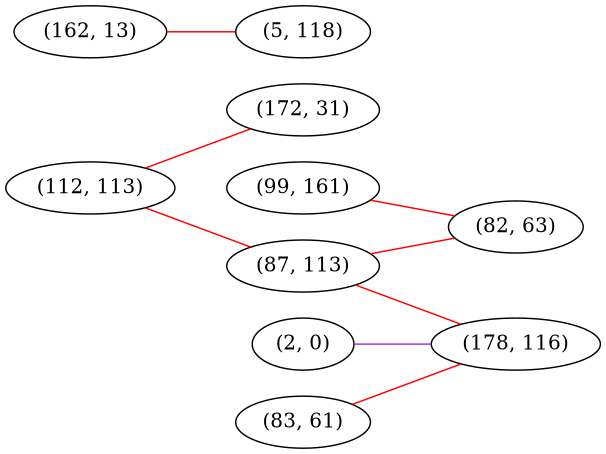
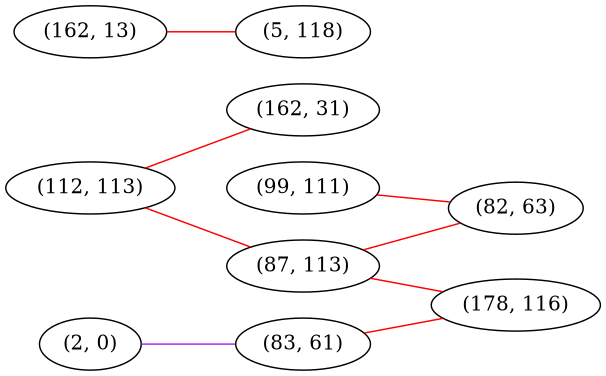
node "(172, 31)": label "(172, 31)" -> "(162, 31)"
node "(99, 161)": label "(99, 161)" -> "(99, 111)"
edge "(2, 0)" -- "(178, 116)": now "(2, 0)" -- "(83, 61)"
